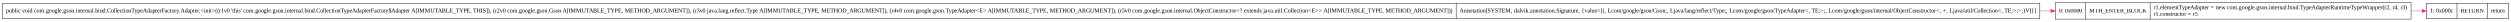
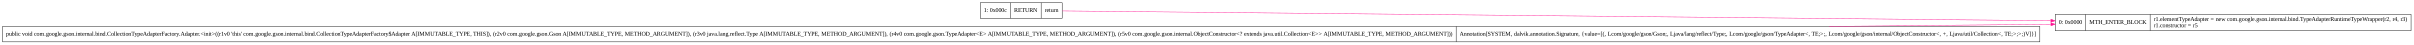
edge "0: 0x0000" -> "1: 0x000c": reversed
